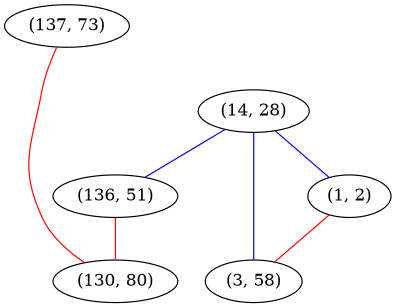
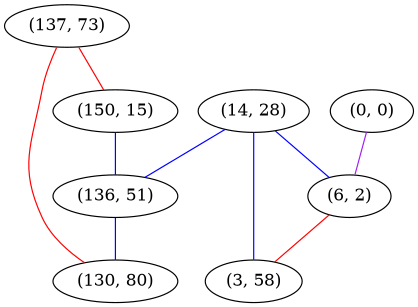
node "(150, 15)": added
node "(0, 0)": added
node "(1, 2)": label "(1, 2)" -> "(6, 2)"
edge "(136, 51)" -- "(130, 80)": color red -> blue
